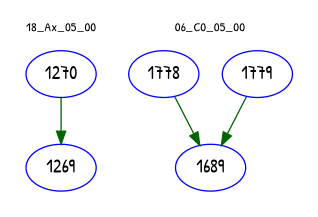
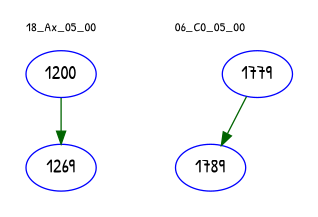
node "1270": label "1270" -> "1200"
node "1778": removed
node "1689": label "1689" -> "1789"
